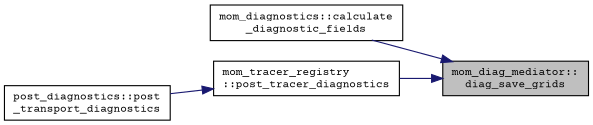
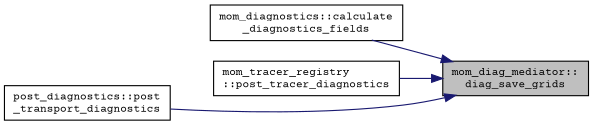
node "mom_diagnostics::calculate _diagnostic_fields": label "mom_diagnostics::calculate _diagnostic_fields" -> "mom_diagnostics::calculate _diagnostics_fields"
edge "post_diagnostics::post _transport_diagnostics" -> "mom_tracer_registry ::post_tracer_diagnostics": now "post_diagnostics::post _transport_diagnostics" -> "mom_diag_mediator:: diag_save_grids"
